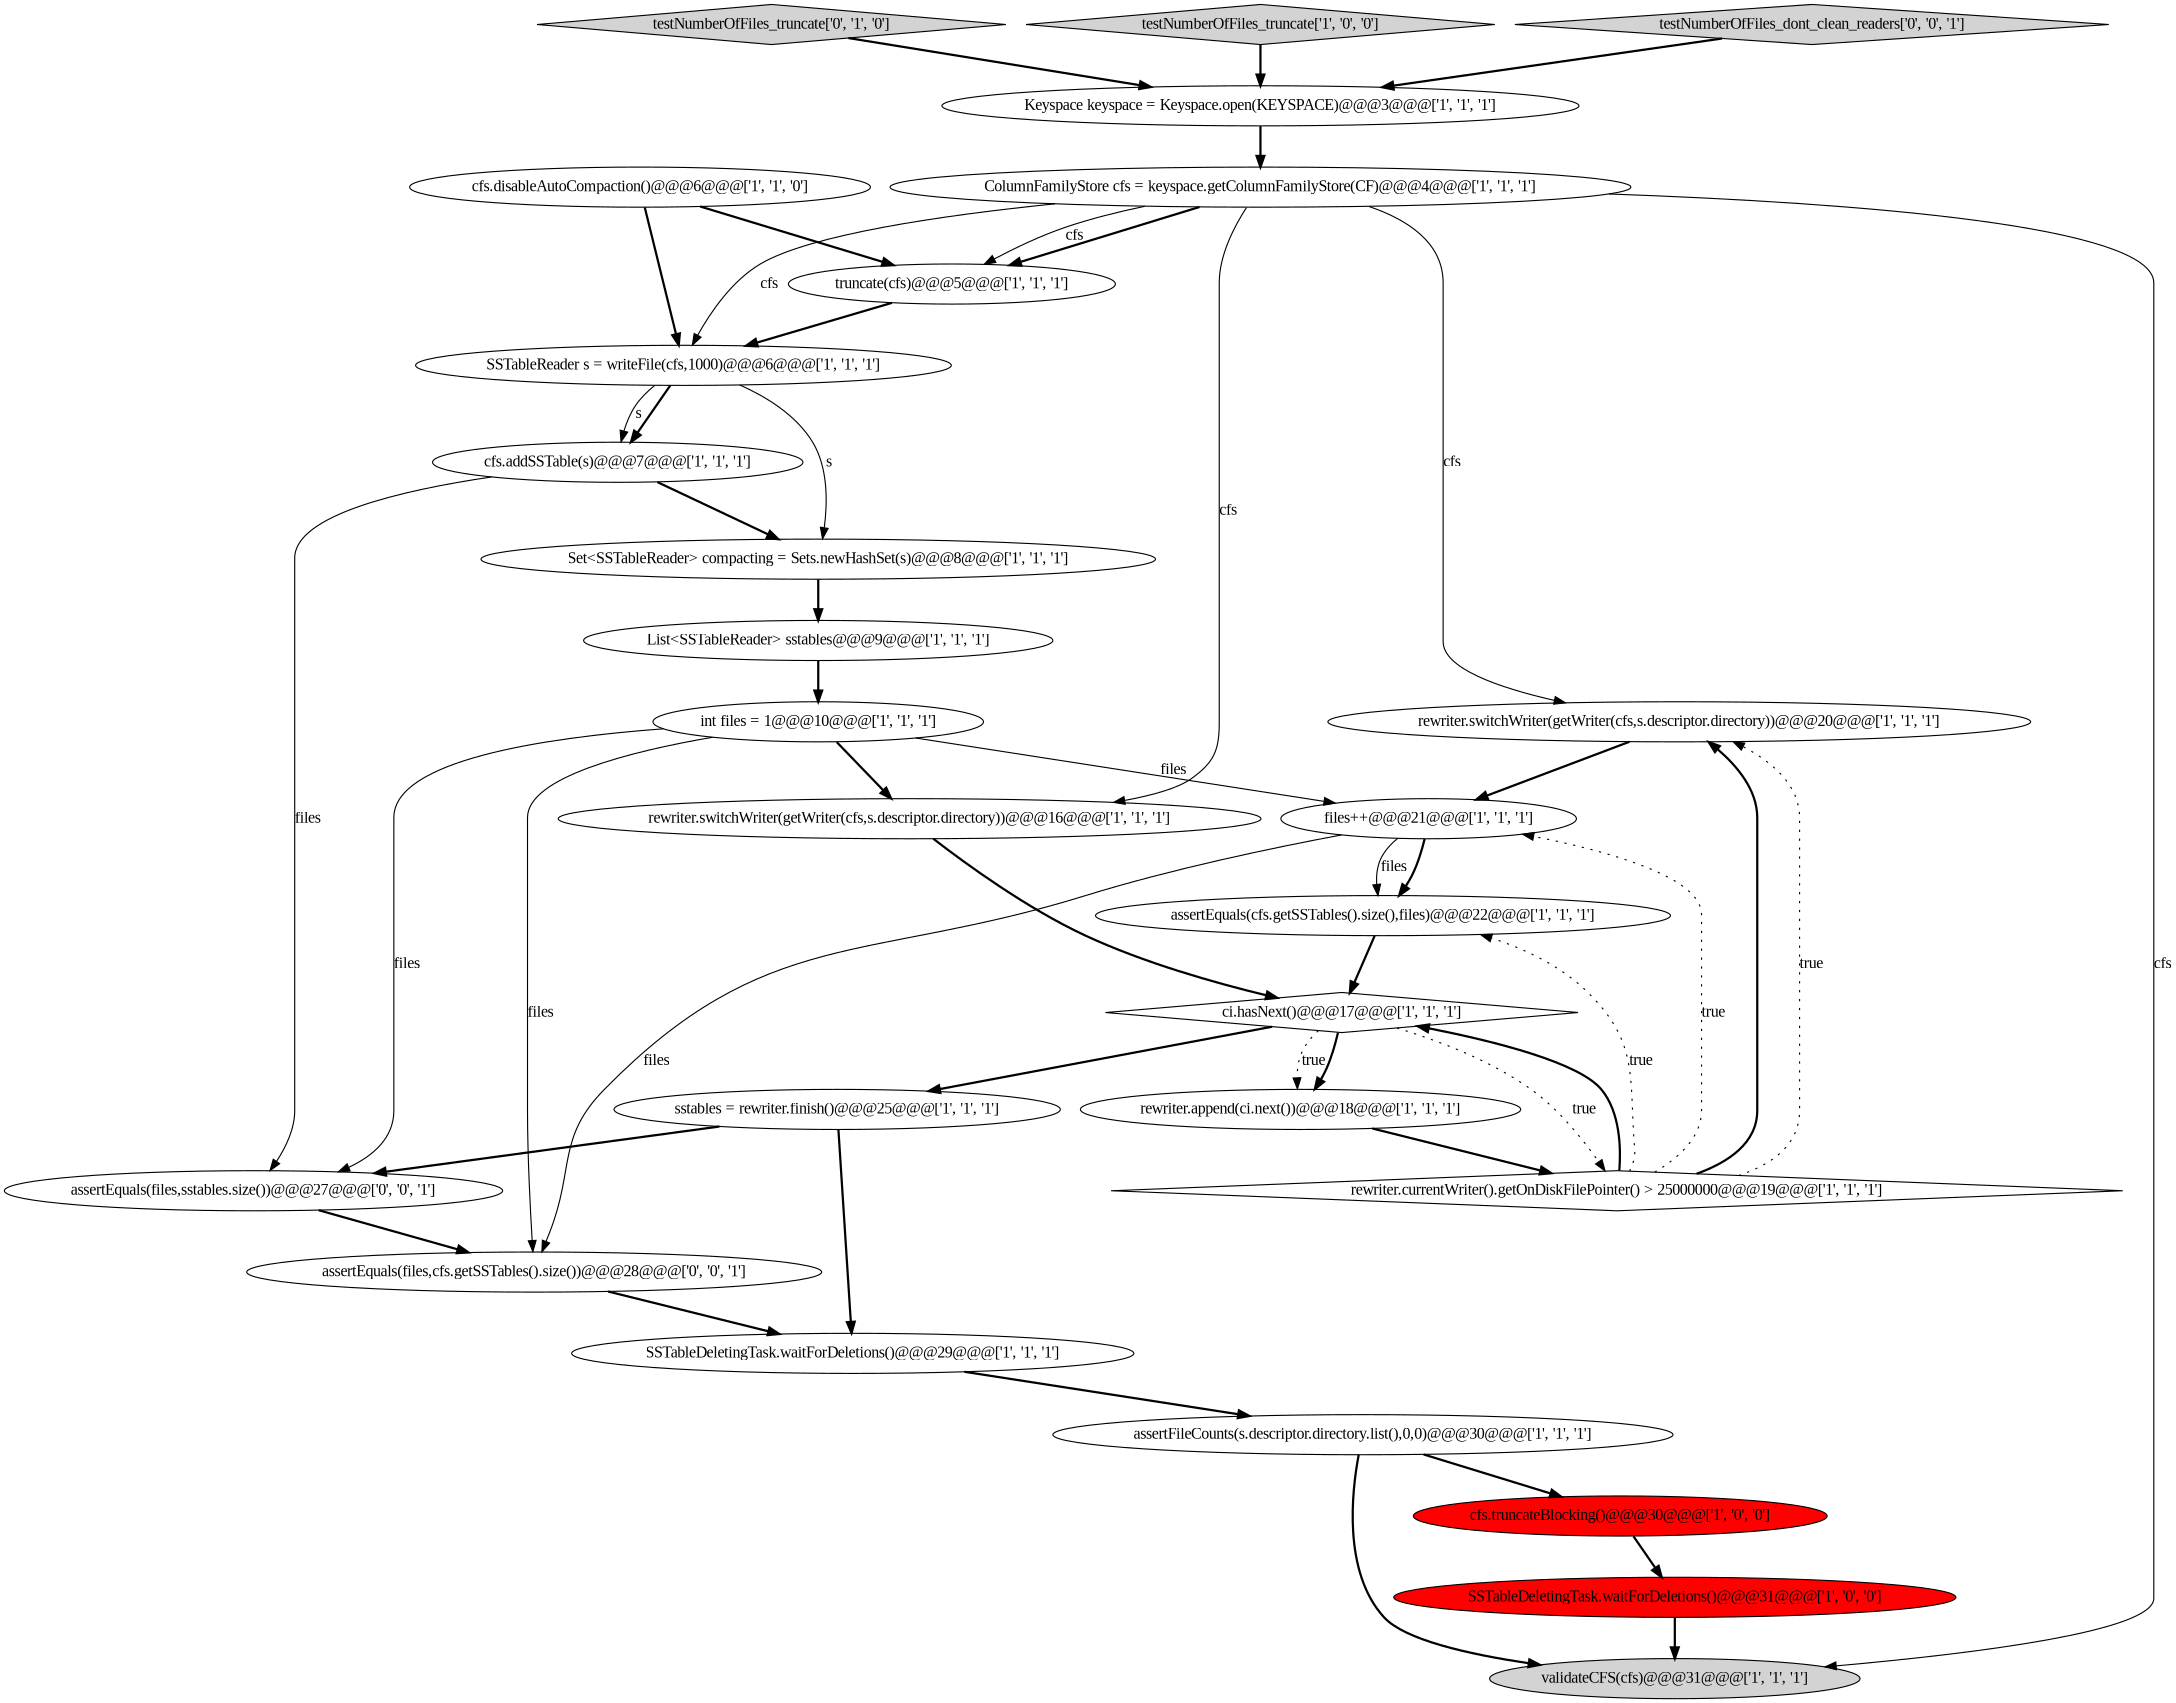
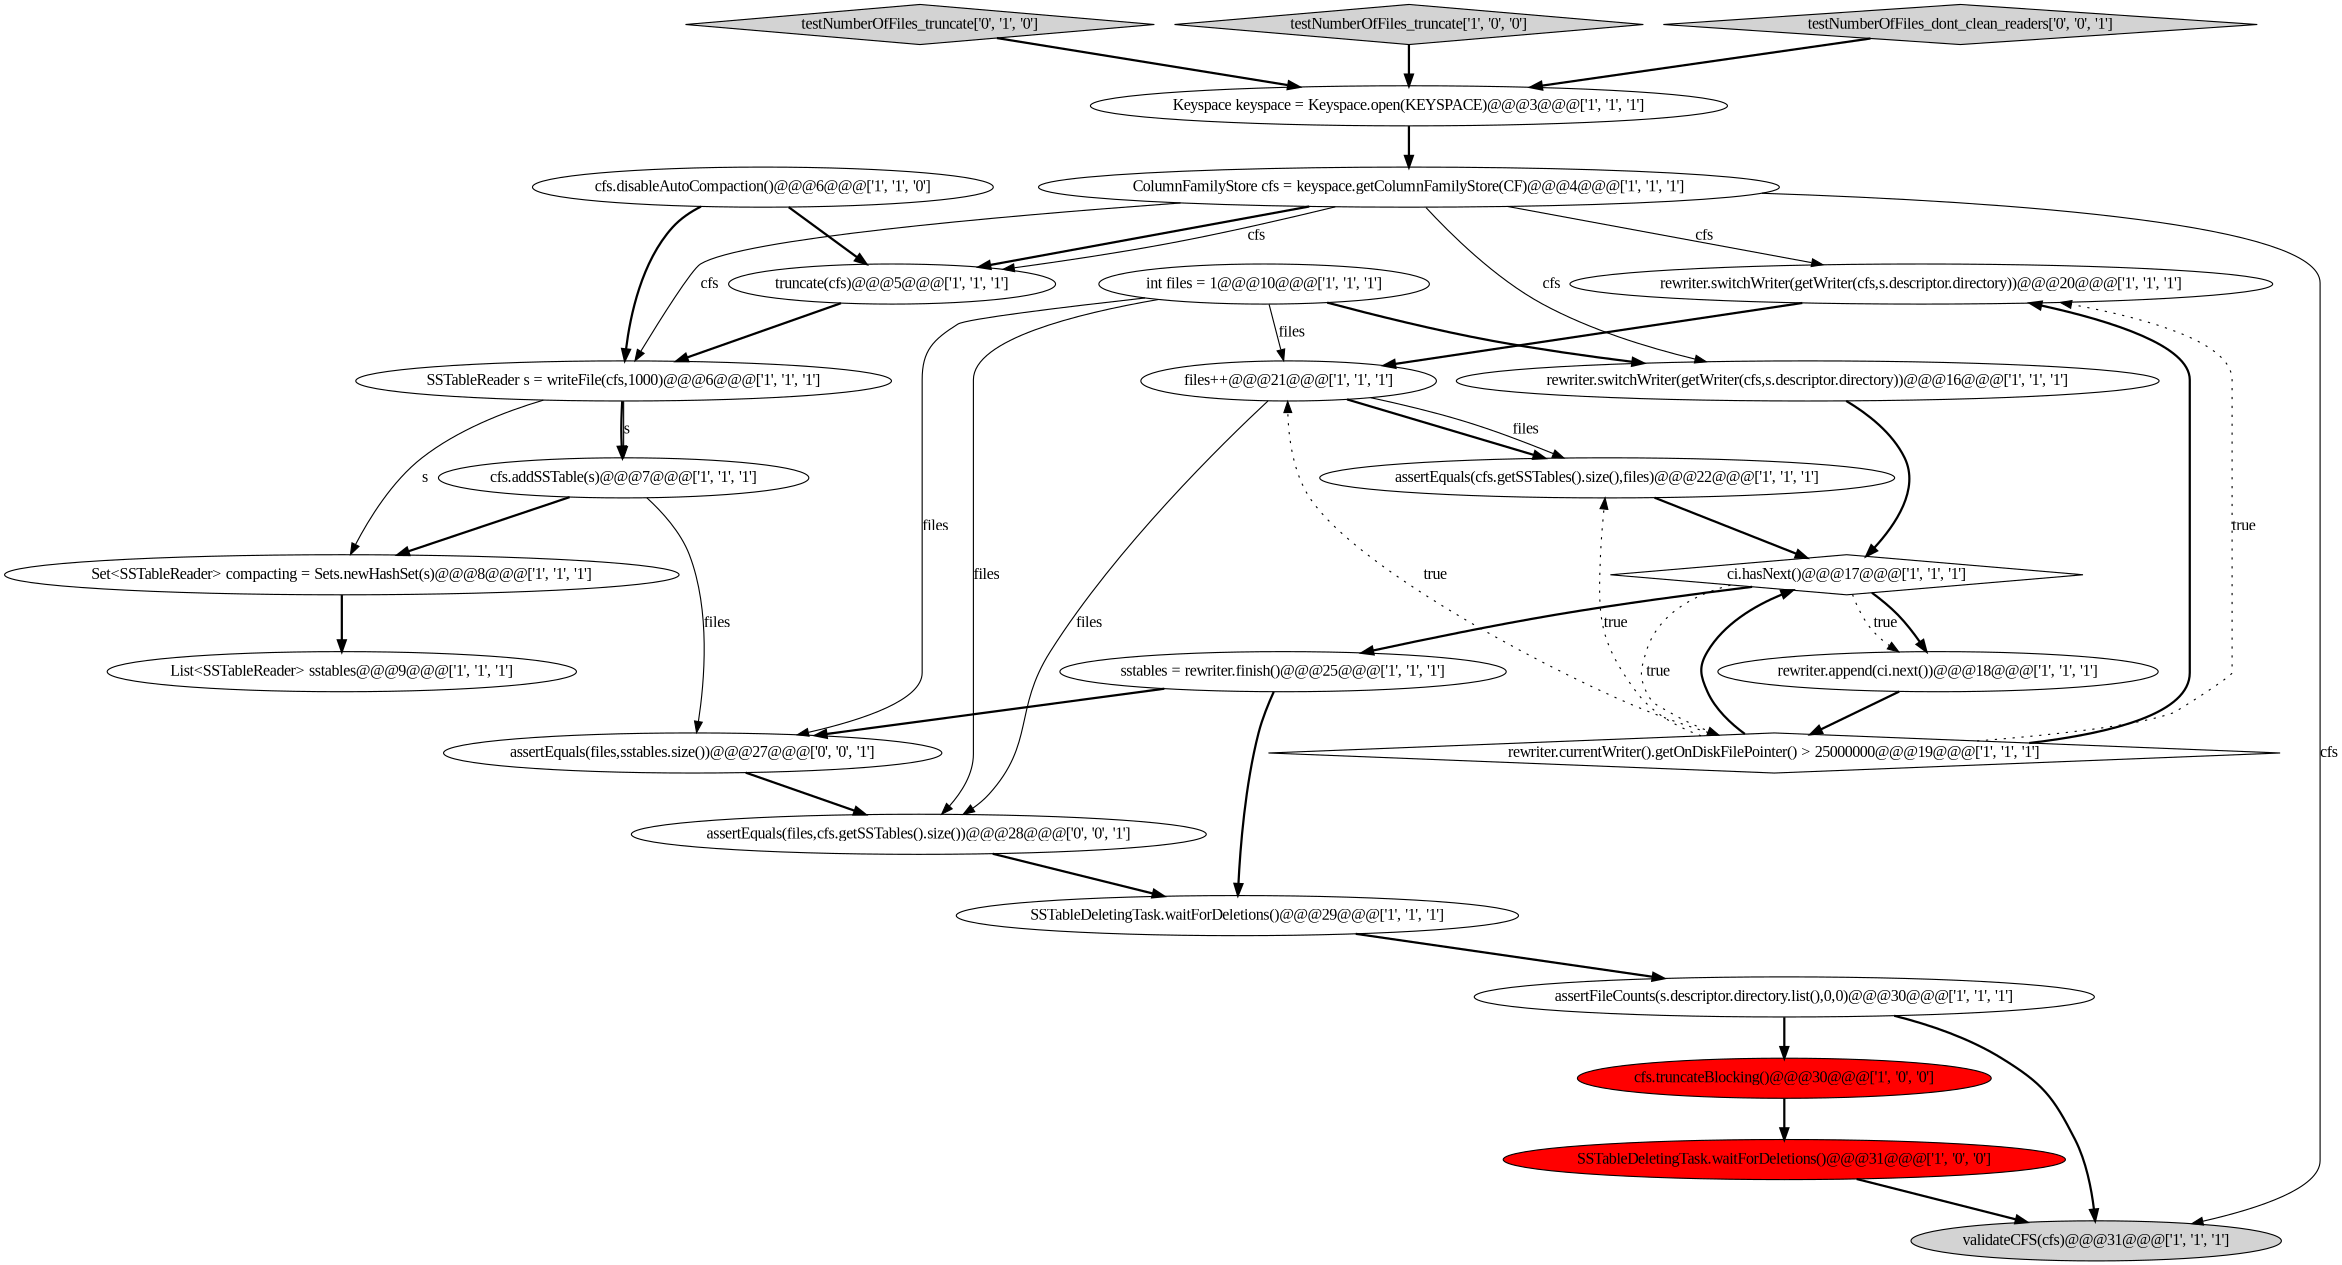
edge "List<SSTableReader> sstables@@@9@@@['1', '1', '1']" -> "int files = 1@@@10@@@['1', '1', '1']": removed
